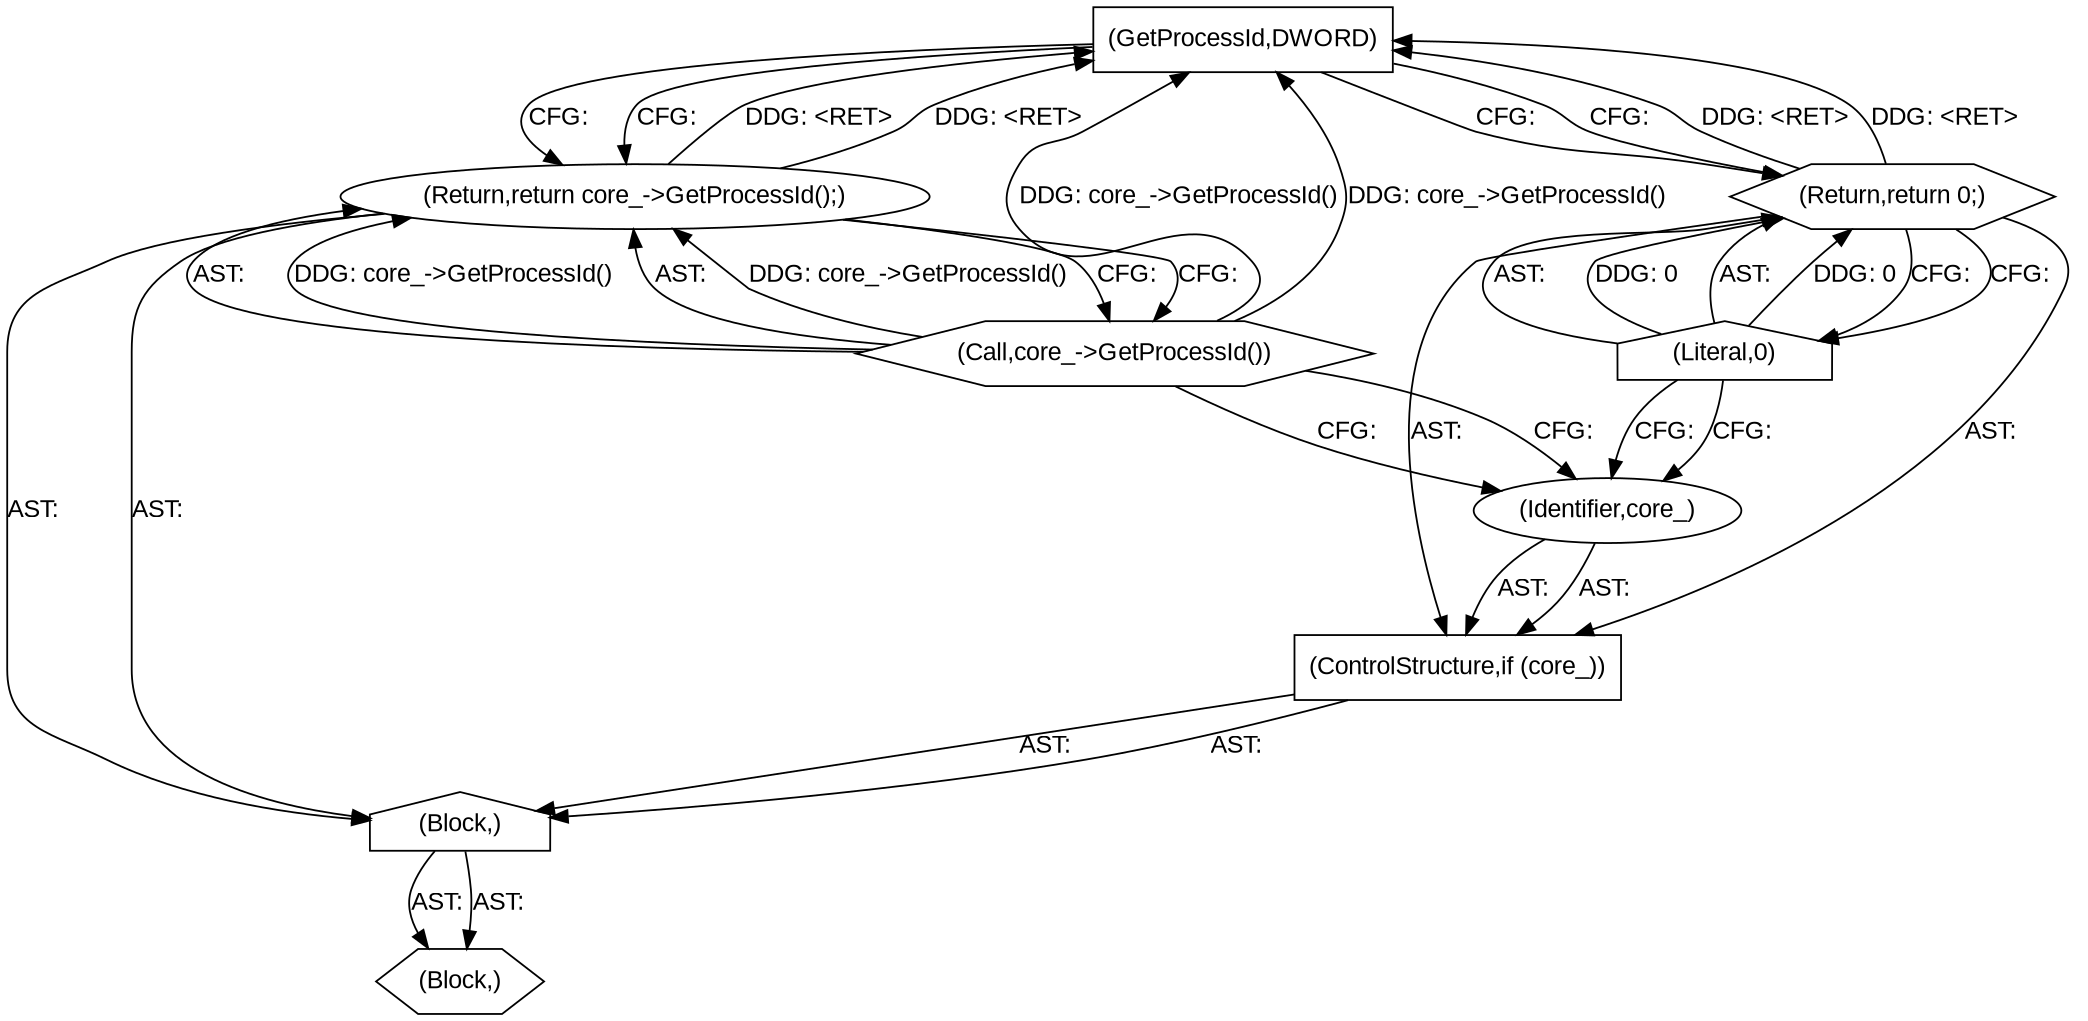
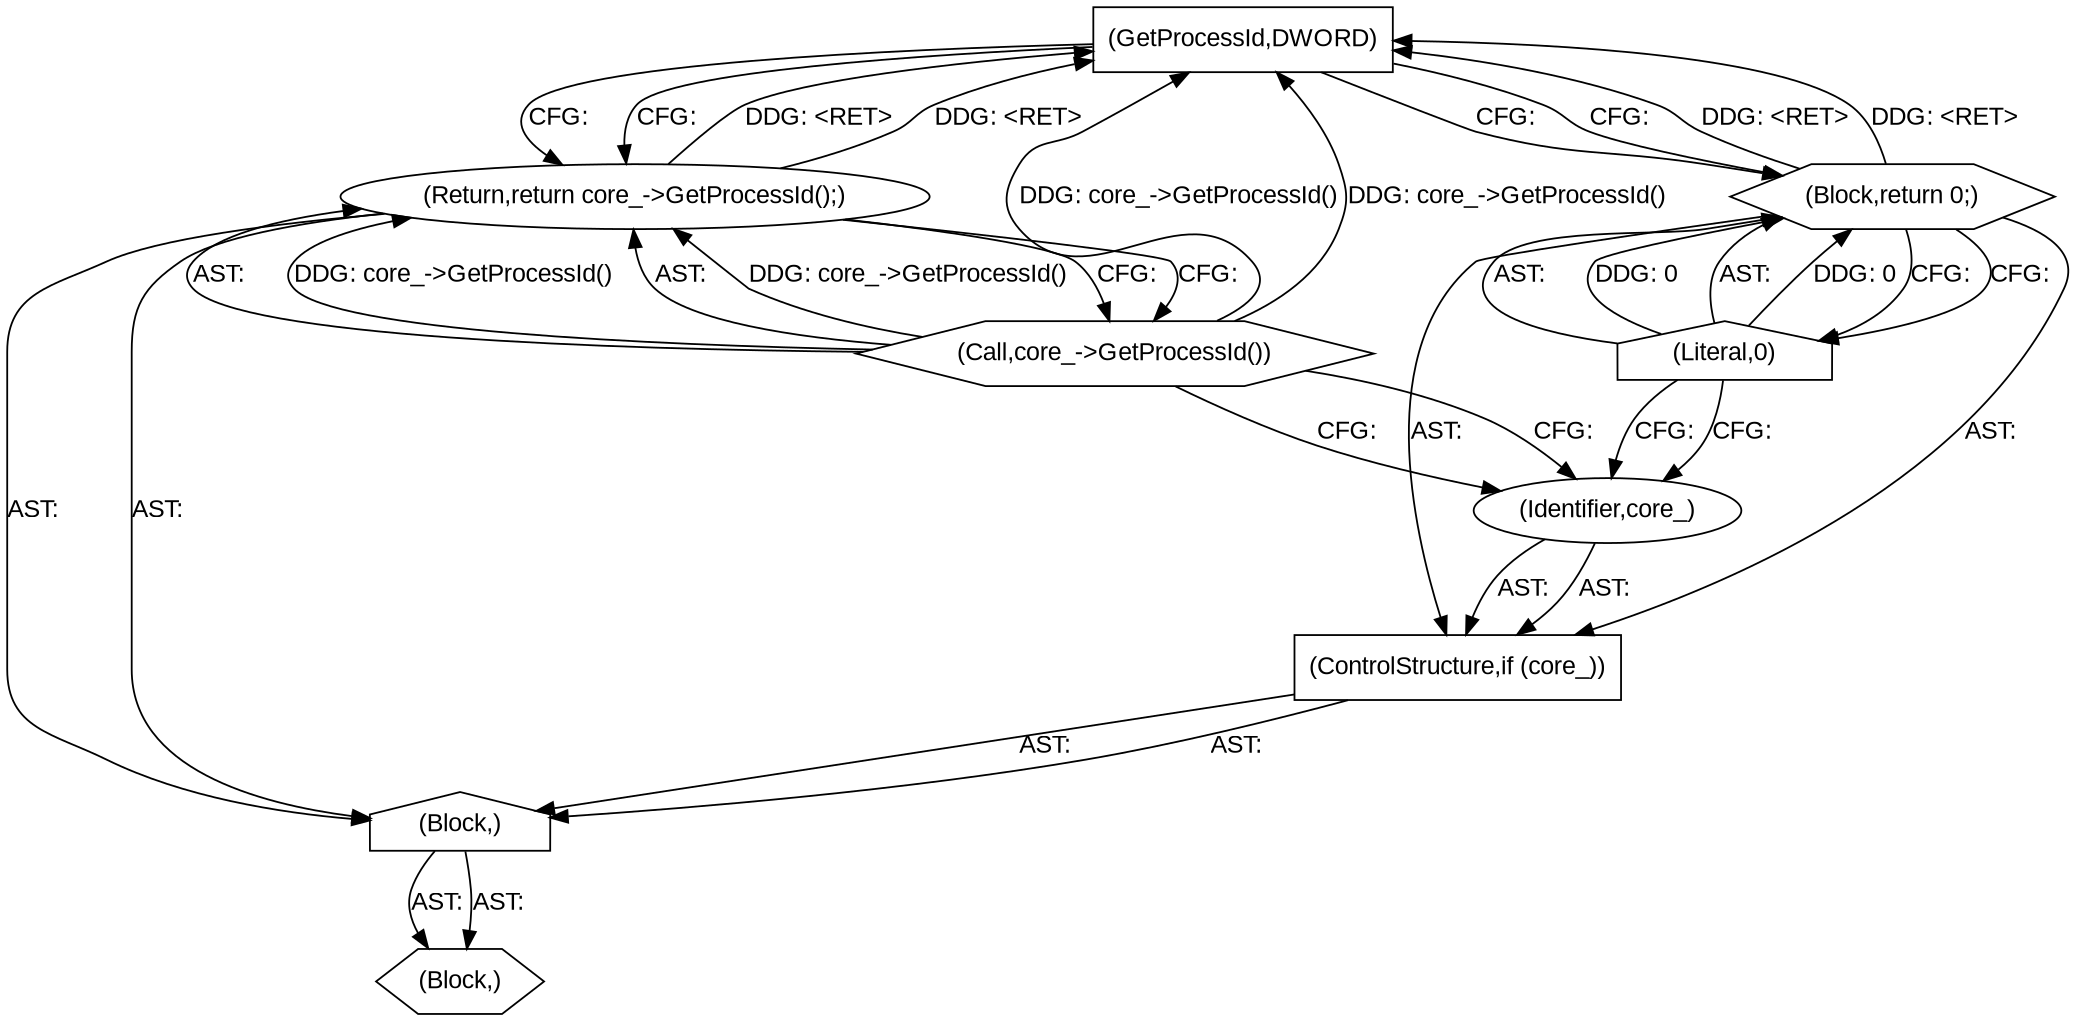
node "(Return,return 0;)": label "(Return,return 0;)" -> "(Block,return 0;)"
